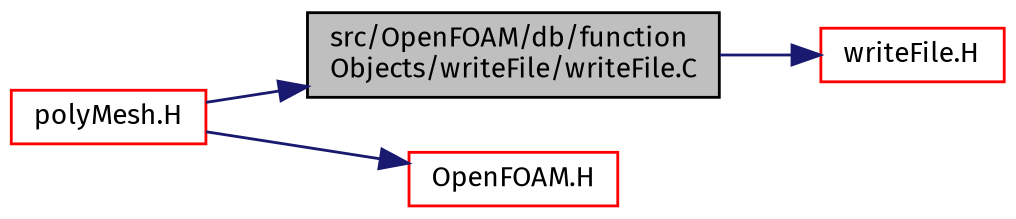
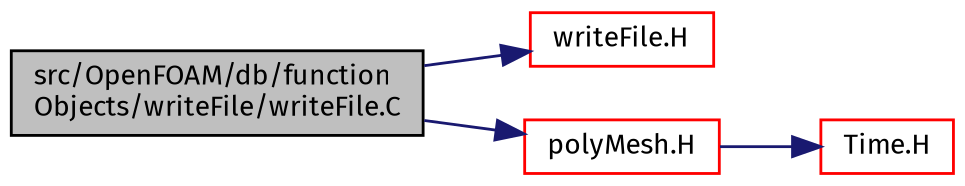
edge "polyMesh.H" -> "src/OpenFOAM/db/function Objects/writeFile/writeFile.C": reversed
node "OpenFOAM.H": label "OpenFOAM.H" -> "Time.H"
